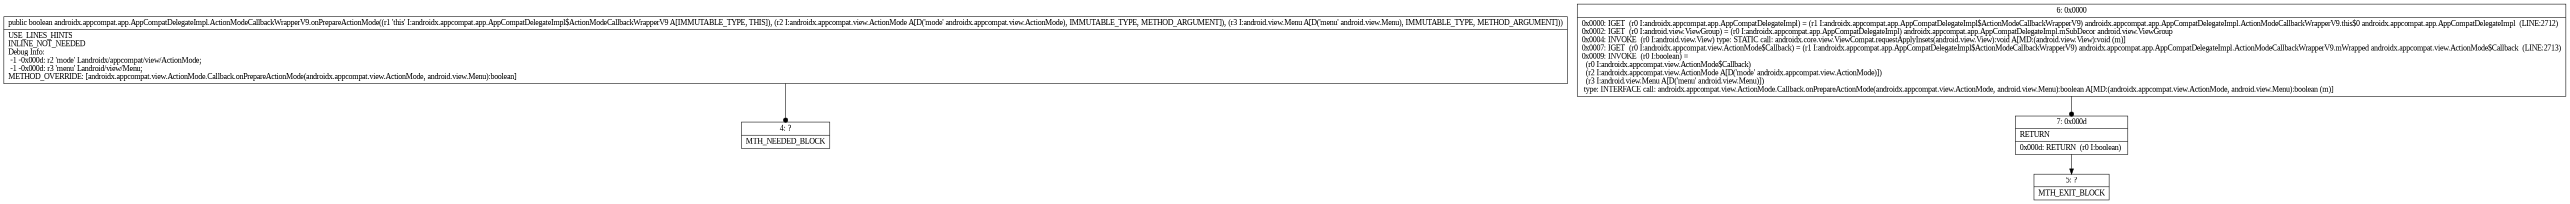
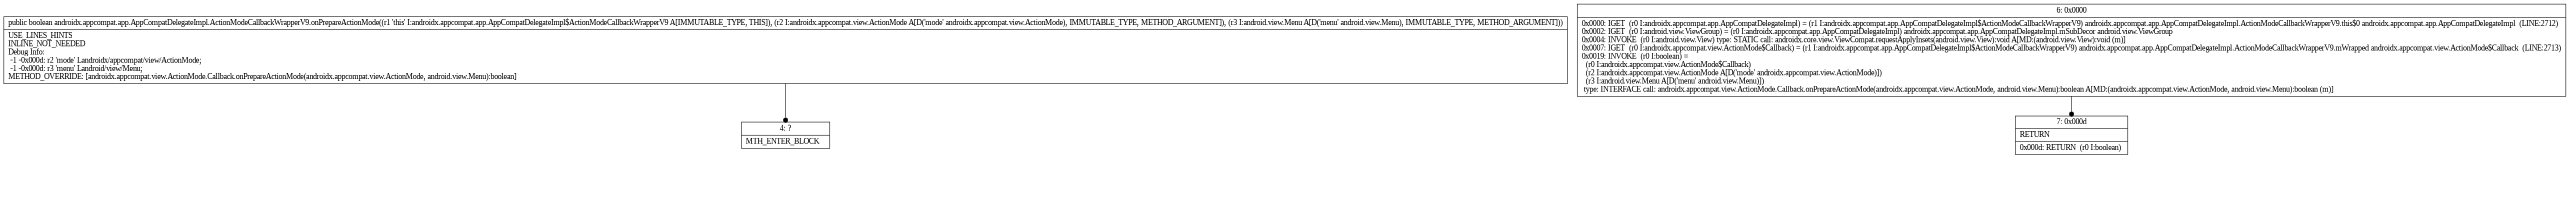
node "6: 0x0000": text "0x0009: INVOKE  (r0 I:boolean) =" -> "0x0019: INVOKE  (r0 I:boolean) ="
node "4: ?": text "MTH_NEEDED_BLOCK" -> "MTH_ENTER_BLOCK"
node "5: ?": removed
